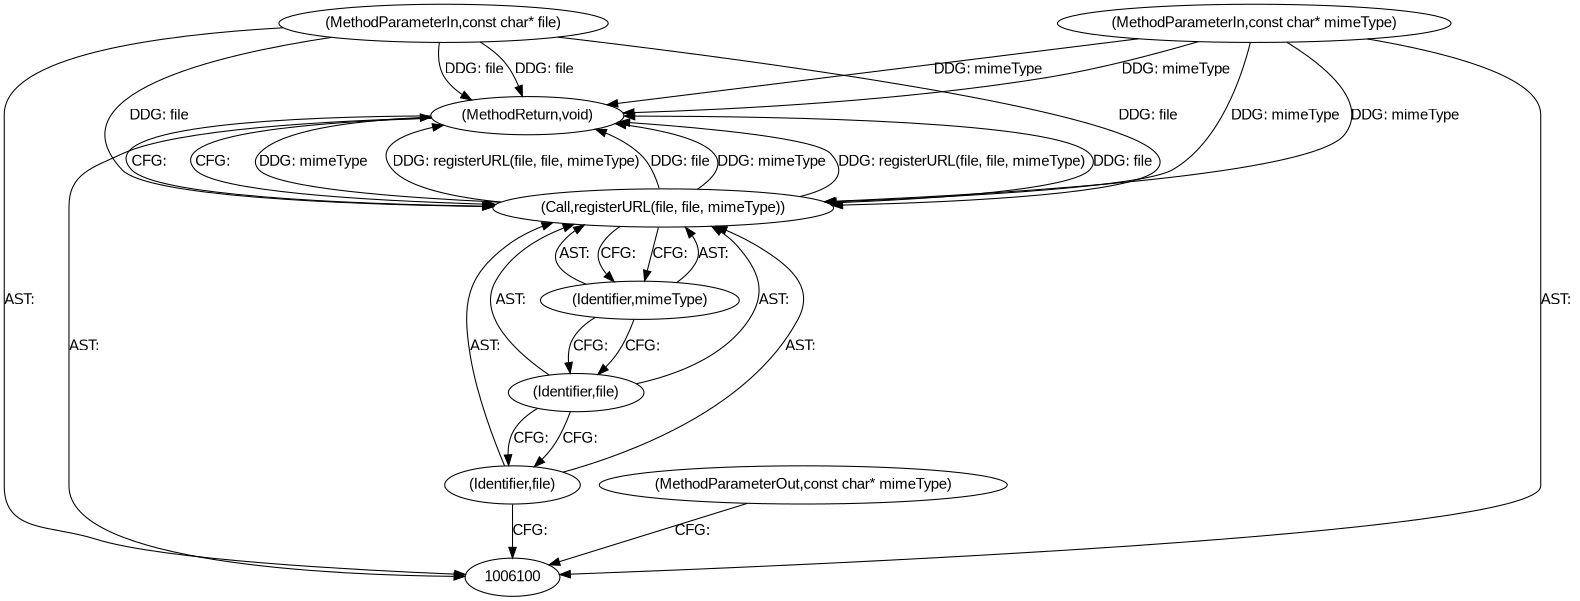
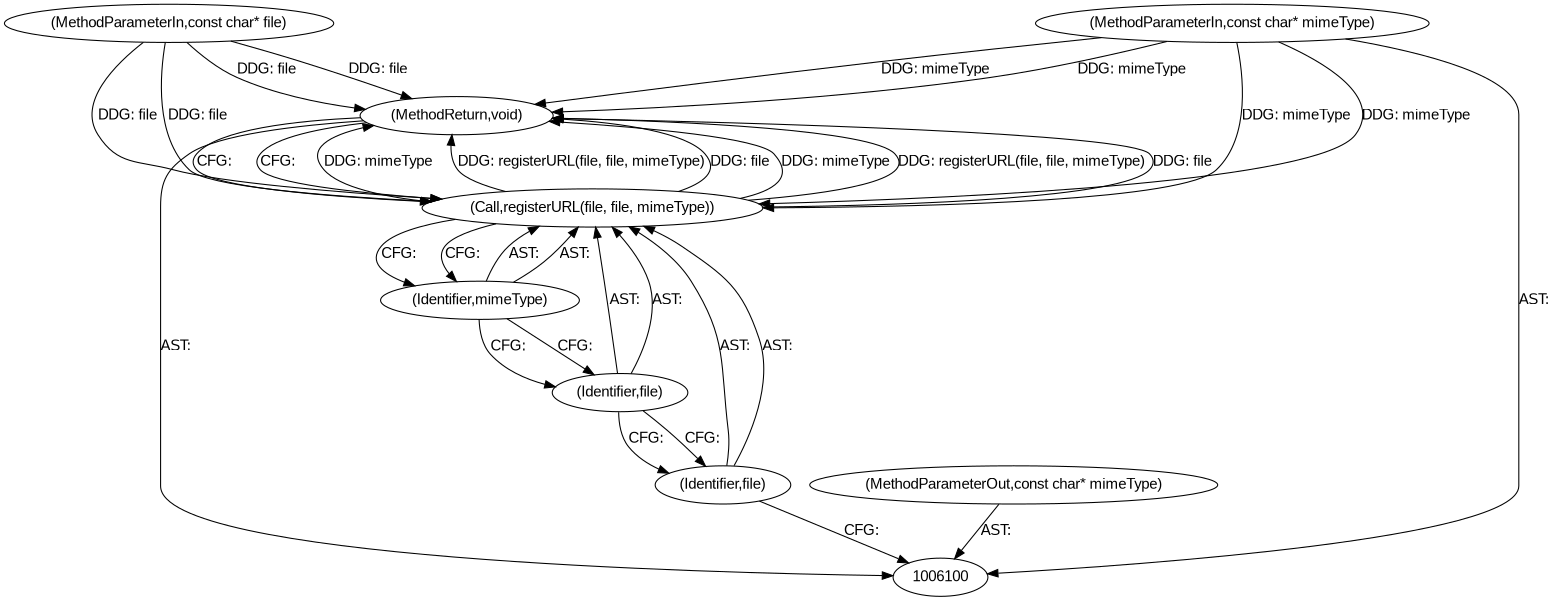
edge "(MethodParameterIn,const char* file)" -> "1006100": removed, label "AST:"
edge "(MethodParameterOut,const char* mimeType)" -> "1006100": label "CFG: " -> "AST: "
